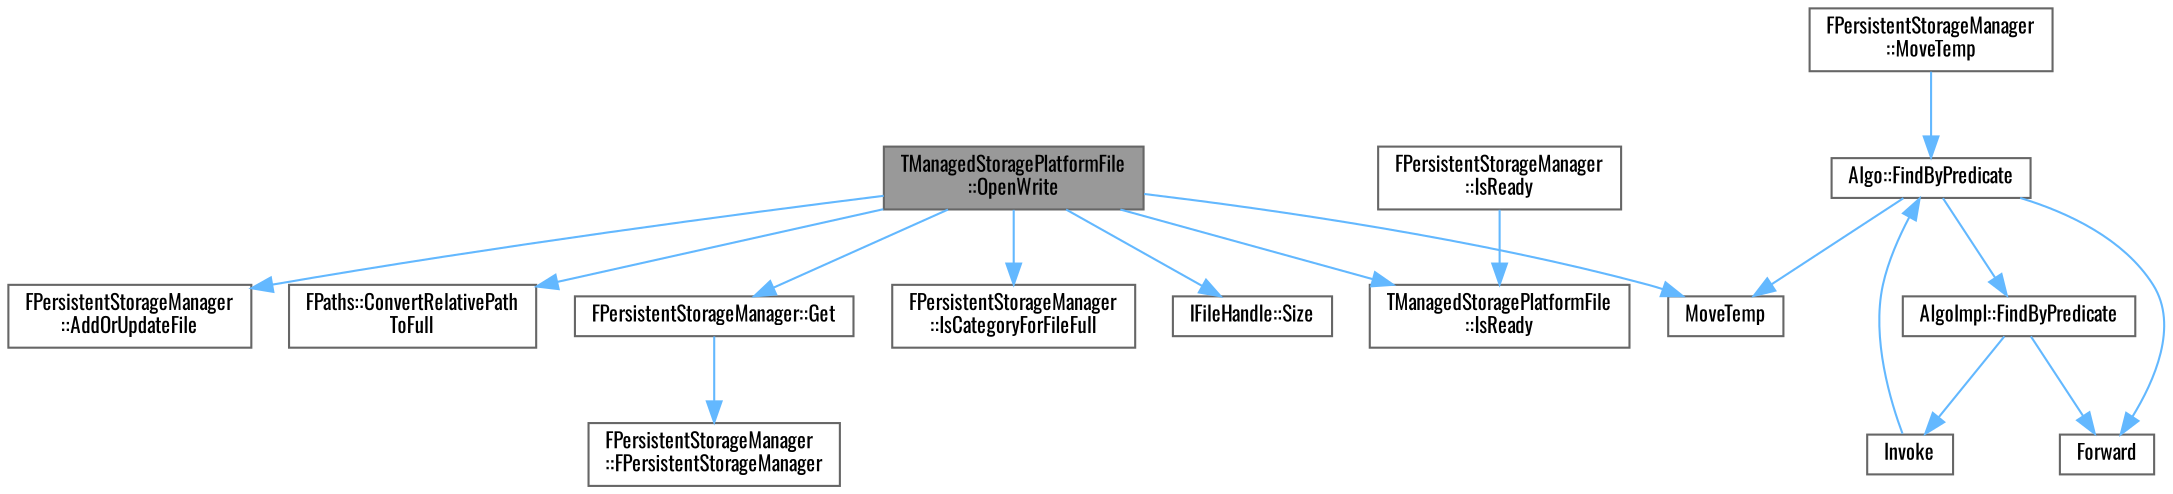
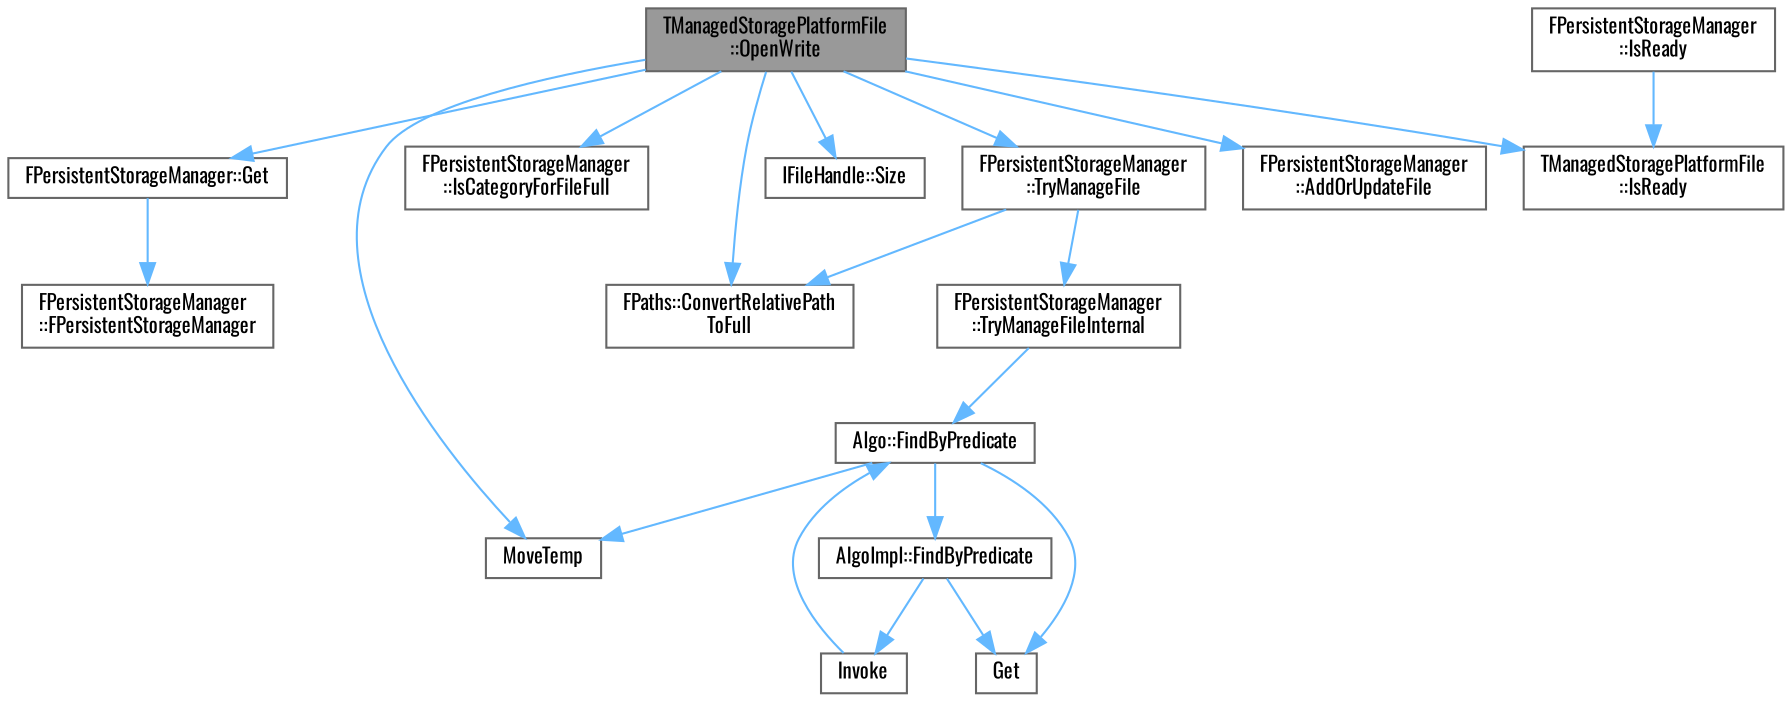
node "FPersistentStorageManager ::MoveTemp": label "FPersistentStorageManager ::MoveTemp" -> "FPersistentStorageManager ::TryManageFileInternal"
node "FPersistentStorageManager ::TryManageFile": added
node "Forward": label "Forward" -> "Get"
